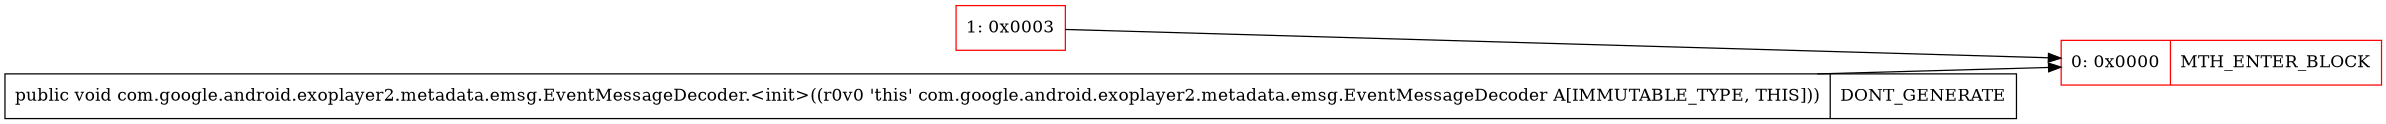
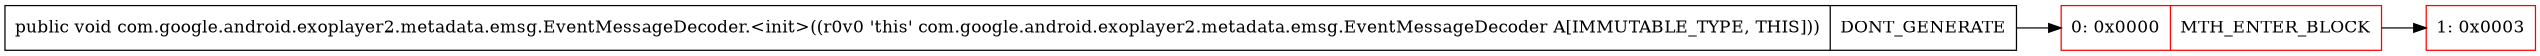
edge "1: 0x0003" -> "0: 0x0000": reversed
